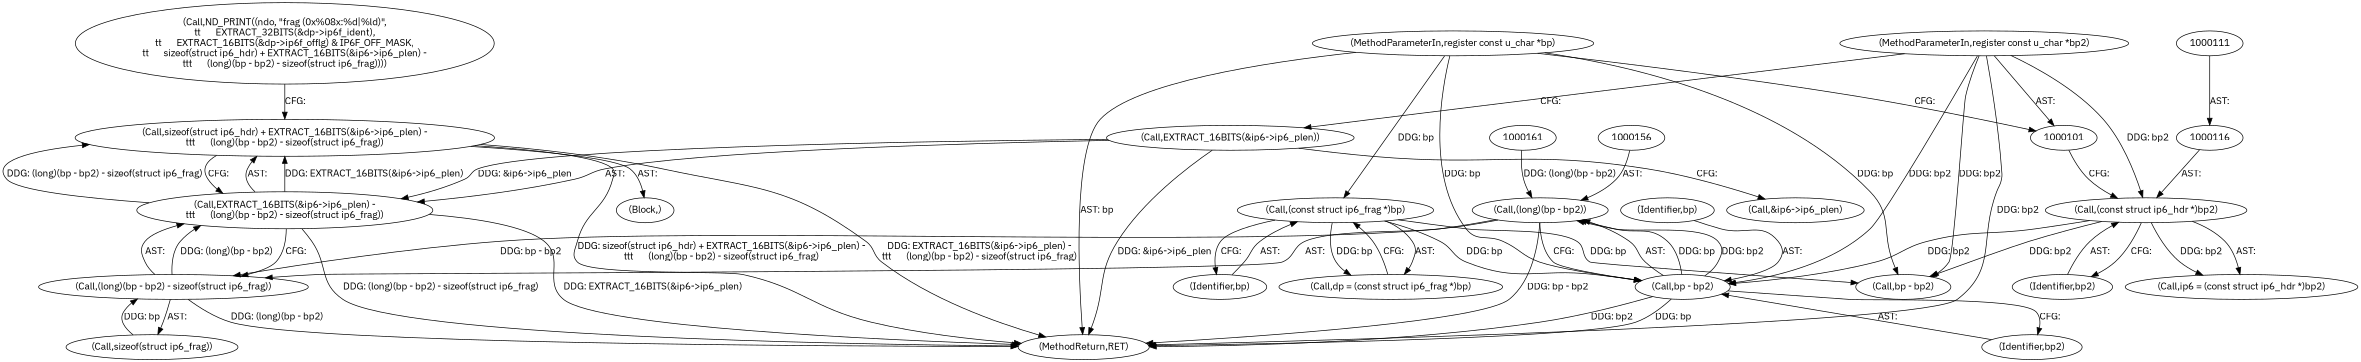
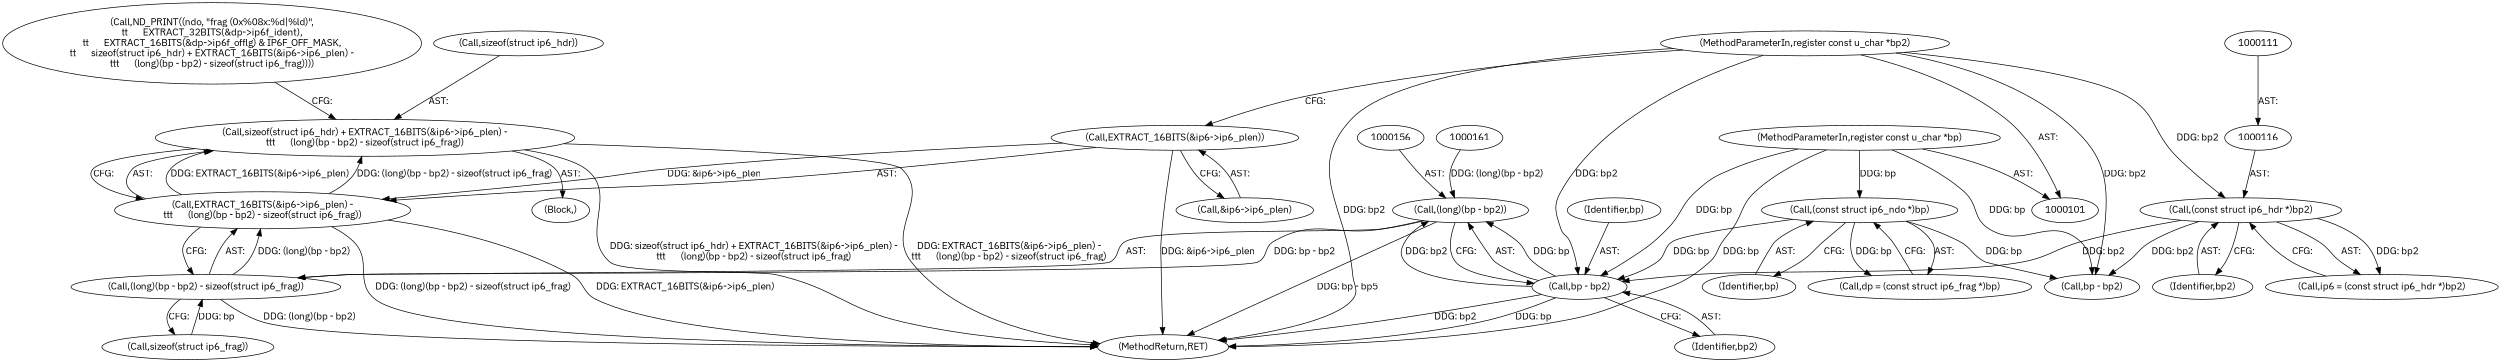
node "(Call,sizeof(struct ip6_hdr))": added
edge "(MethodParameterIn,register const u_char *bp)" -> "1000101": label "CFG: " -> "AST: "
edge "(Call,&ip6->ip6_plen)" -> "(Call,EXTRACT_16BITS(&ip6->ip6_plen))": added, label "AST:"
edge "1000101" -> "(Call,(const struct ip6_hdr *)bp2)": now "(Call,ip6 = (const struct ip6_hdr *)bp2)" -> "(Call,(const struct ip6_hdr *)bp2)"
edge "(MethodParameterIn,register const u_char *bp)" -> "(MethodReturn,RET)": label "AST: bp" -> "DDG: bp"
node "(Call,(const struct ip6_frag *)bp)": label "(Call,(const struct ip6_frag *)bp)" -> "(Call,(const struct ip6_ndo *)bp)"
edge "(Call,(long)(bp - bp2))" -> "(MethodReturn,RET)": label "DDG: bp - bp2" -> "DDG: bp - bp5"
edge "(Call,(long)(bp - bp2) - sizeof(struct ip6_frag))" -> "(Call,sizeof(struct ip6_frag))": label "AST: " -> "CFG: "
